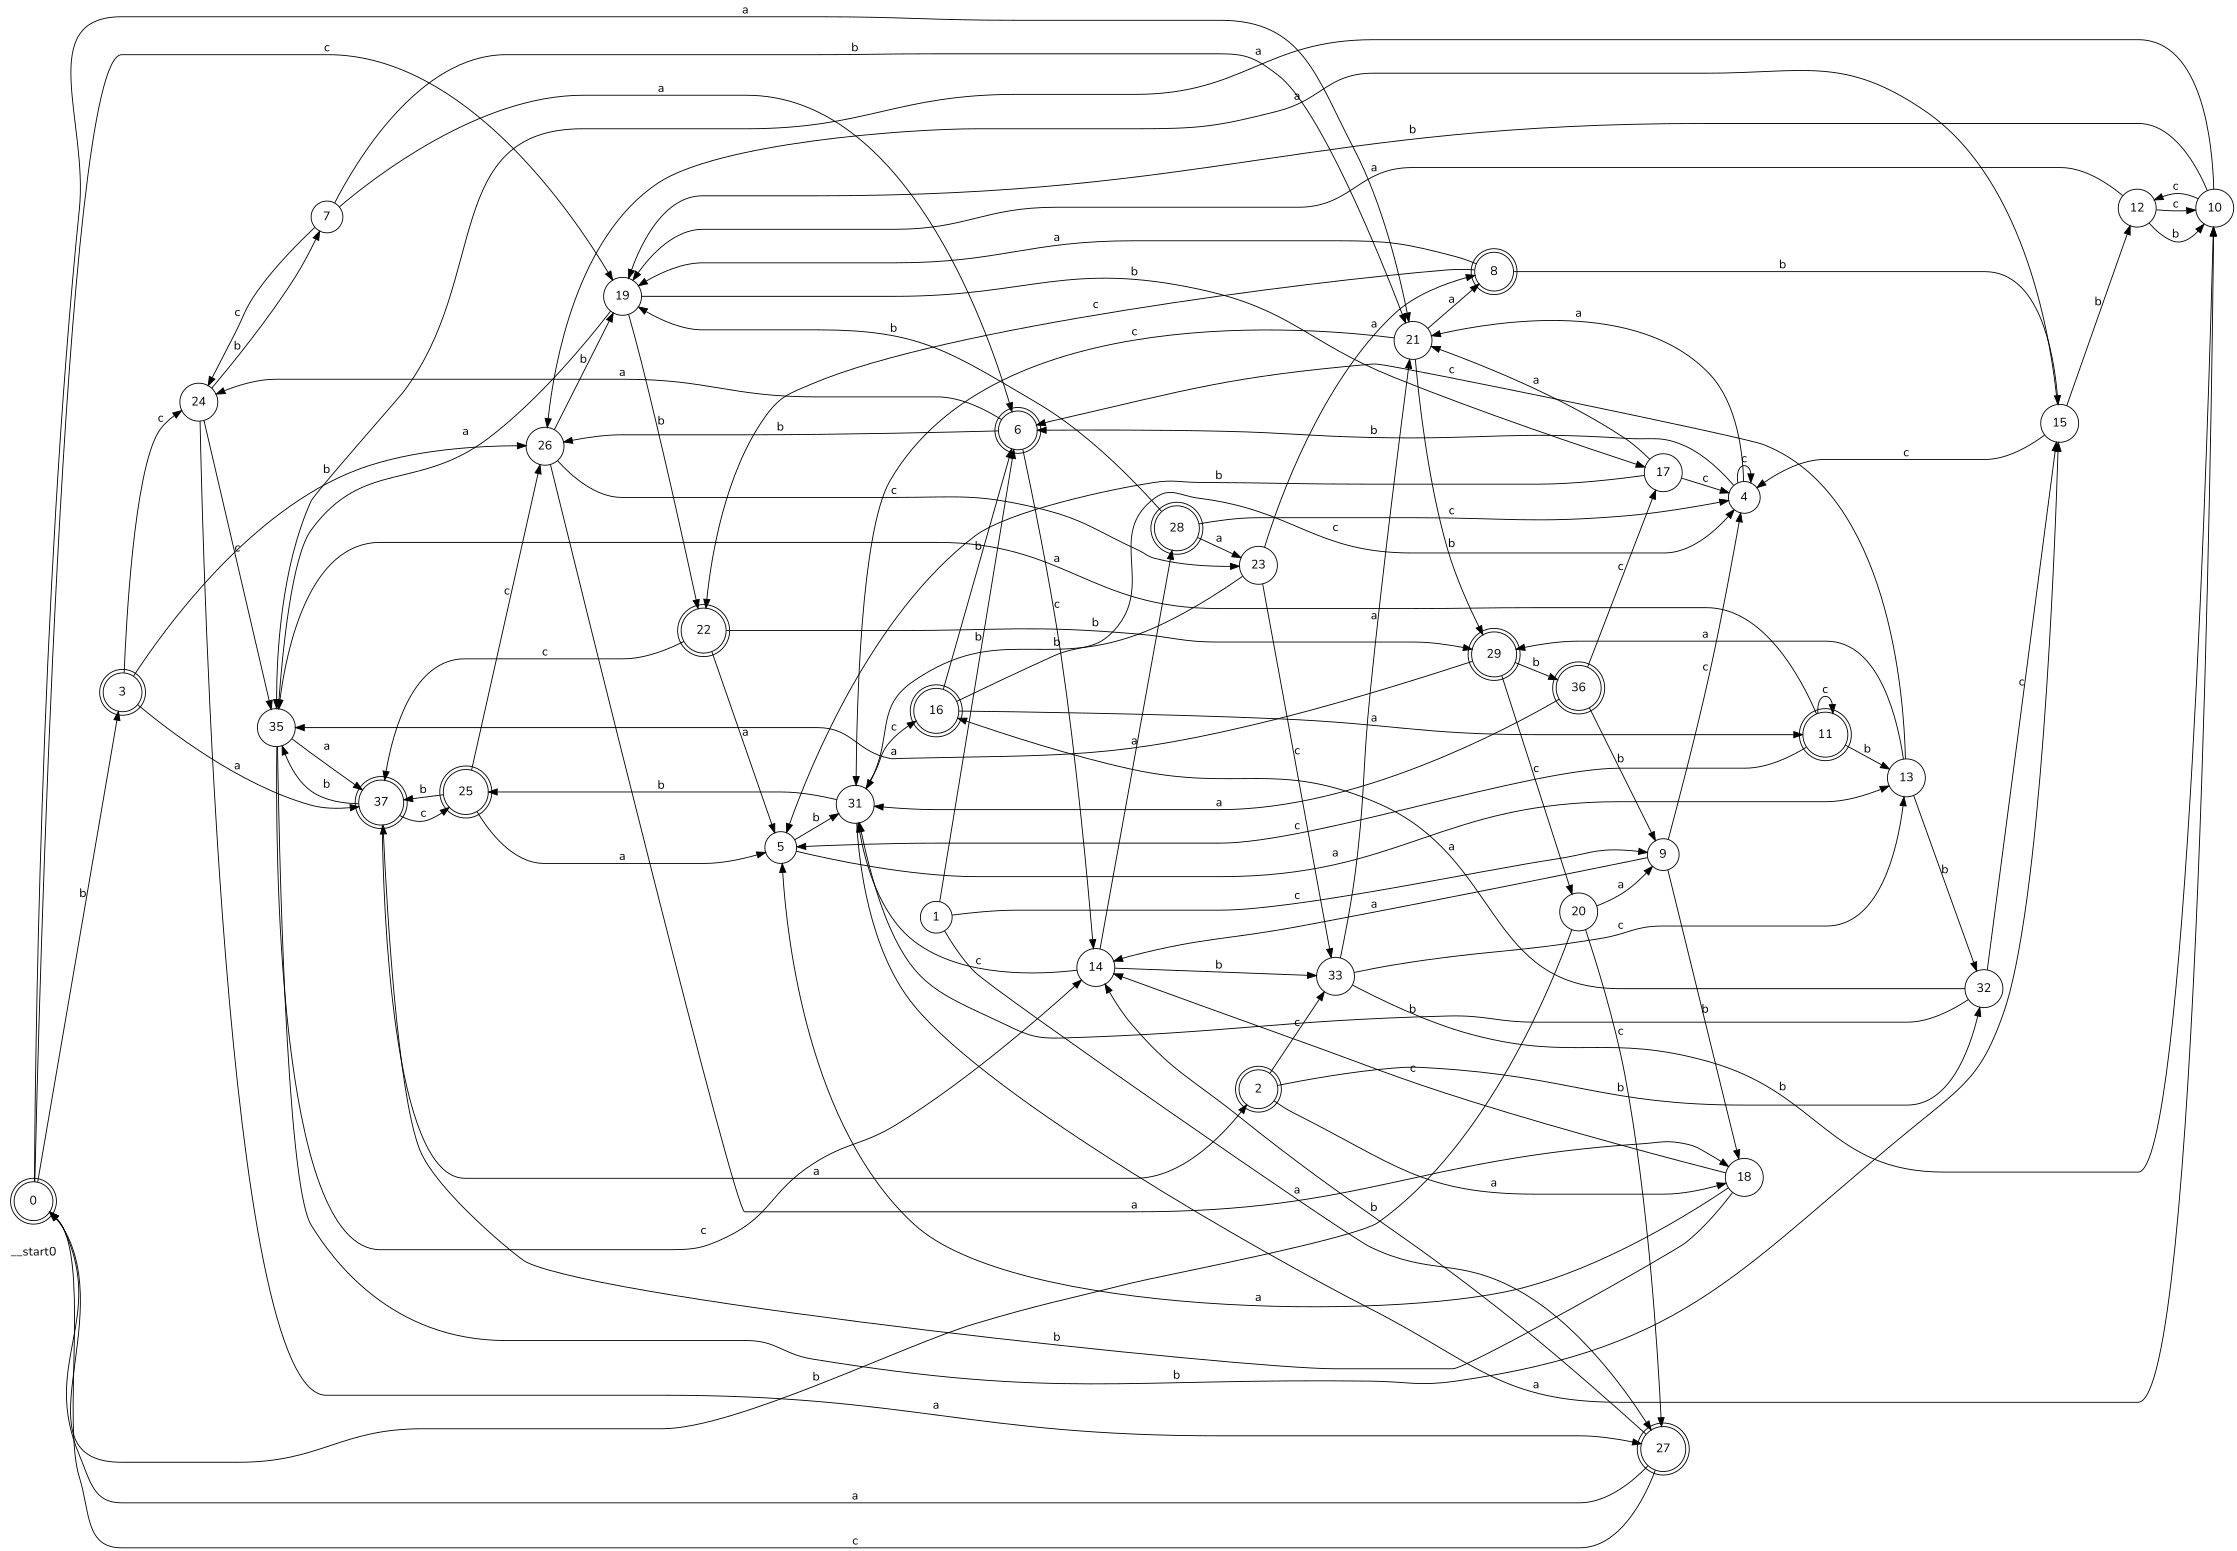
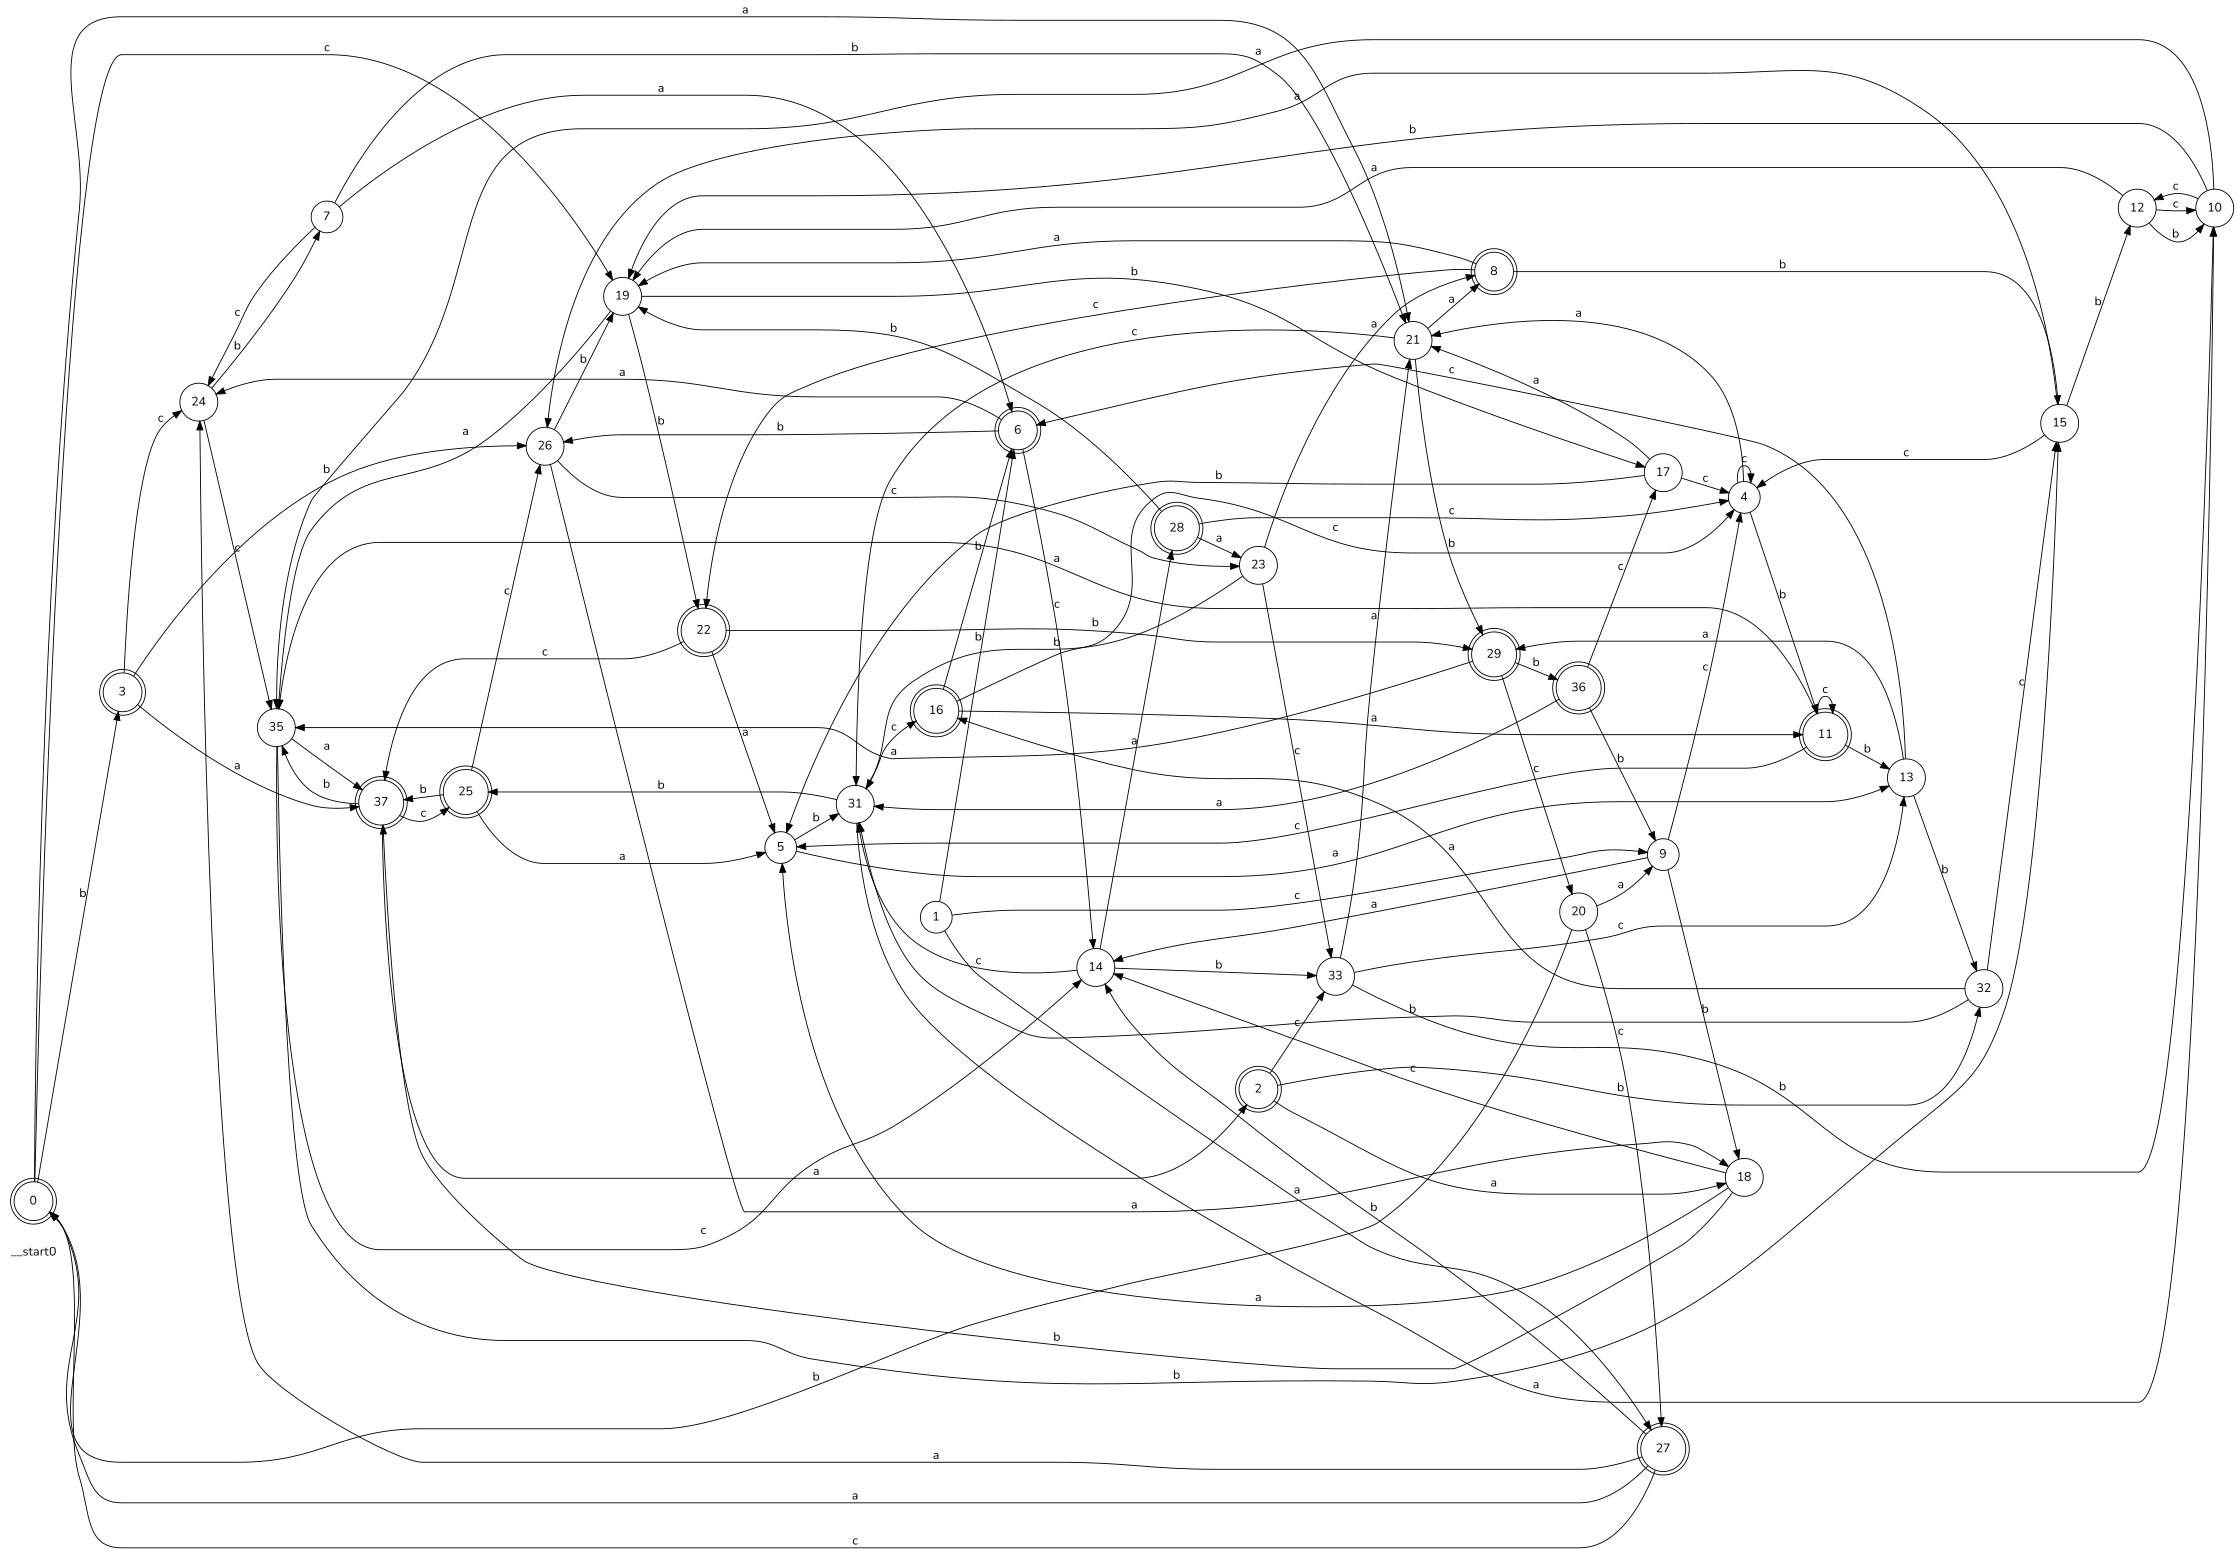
edge "4" -> "6": now "4" -> "11"
edge "24" -> "27": reversed
